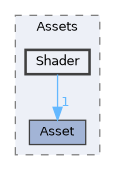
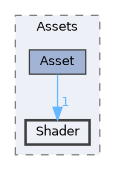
edge "Shader" -> "Asset": reversed
